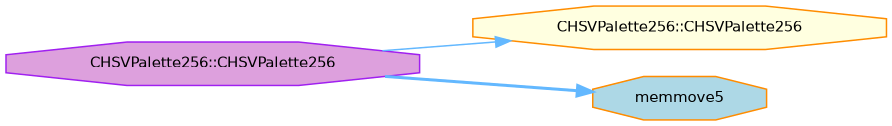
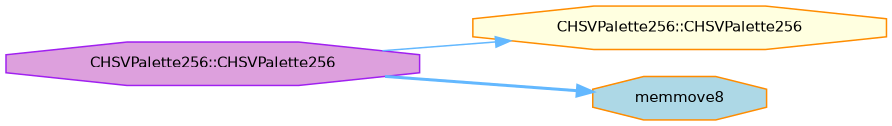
node "memmove5": label "memmove5" -> "memmove8"
